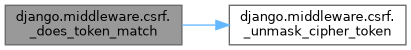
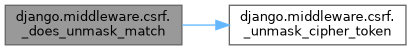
node "django.middleware.csrf. _does_token_match": label "django.middleware.csrf. _does_token_match" -> "django.middleware.csrf. _does_unmask_match"
